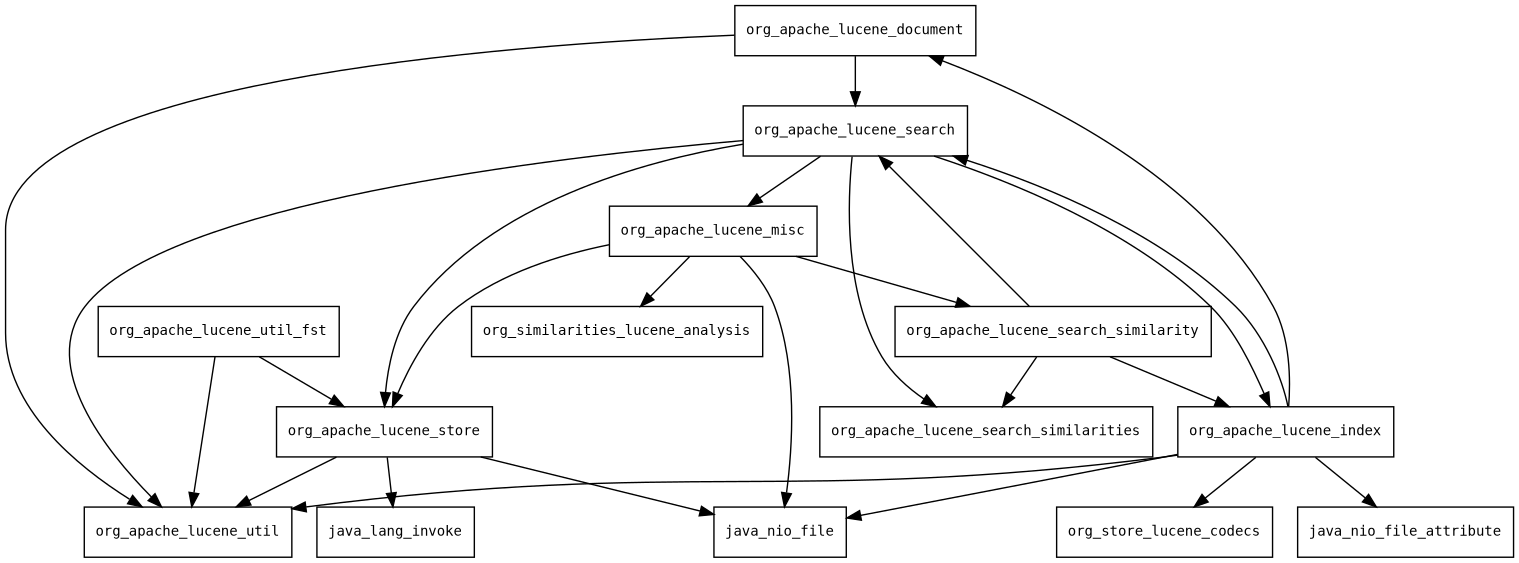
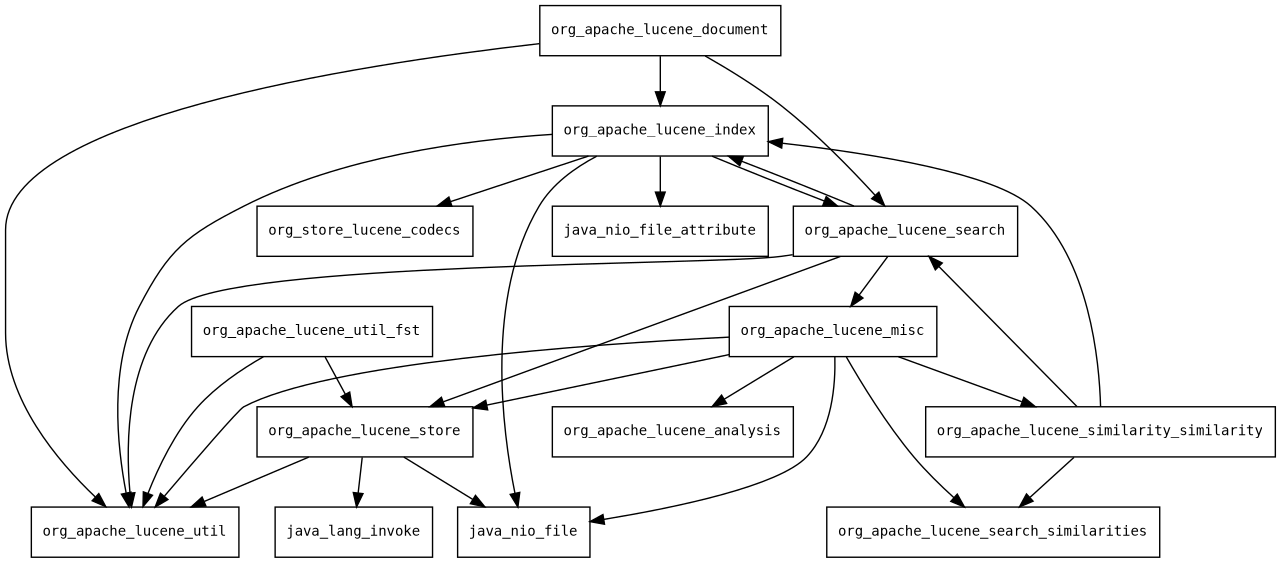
edge "org_apache_lucene_index" -> "org_apache_lucene_document": reversed
edge "org_apache_lucene_search" -> "org_apache_lucene_search_similarities": now "org_apache_lucene_misc" -> "org_apache_lucene_search_similarities"
node "org_similarities_lucene_analysis": label "org_similarities_lucene_analysis" -> "org_apache_lucene_analysis"
node "org_apache_lucene_search_similarity": label "org_apache_lucene_search_similarity" -> "org_apache_lucene_similarity_similarity"
edge "org_apache_lucene_misc" -> "org_apache_lucene_util": added
